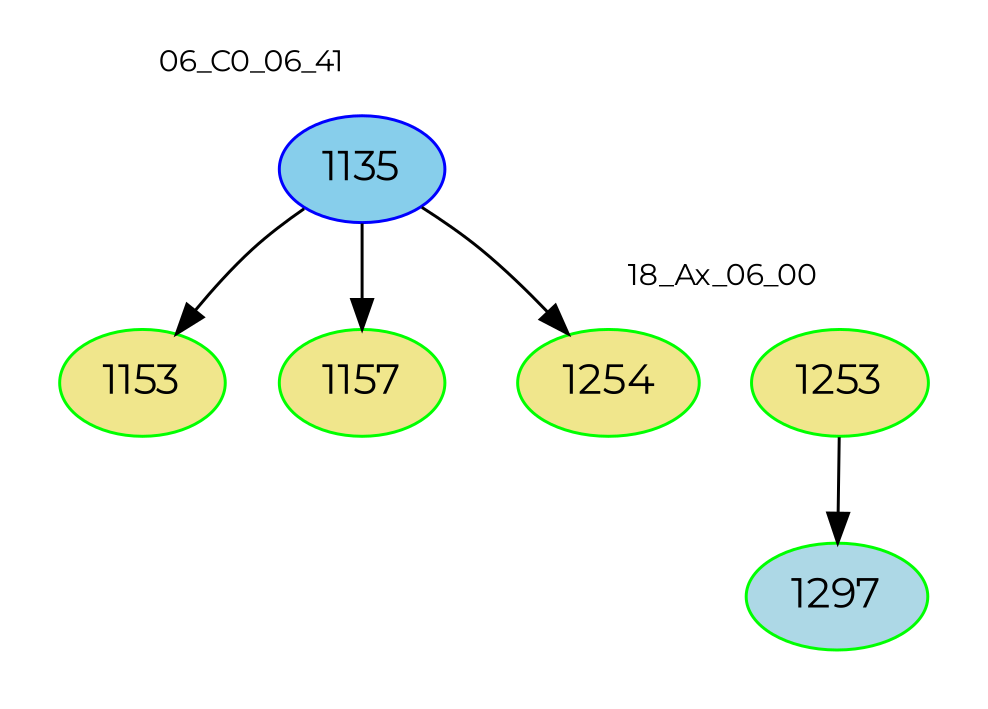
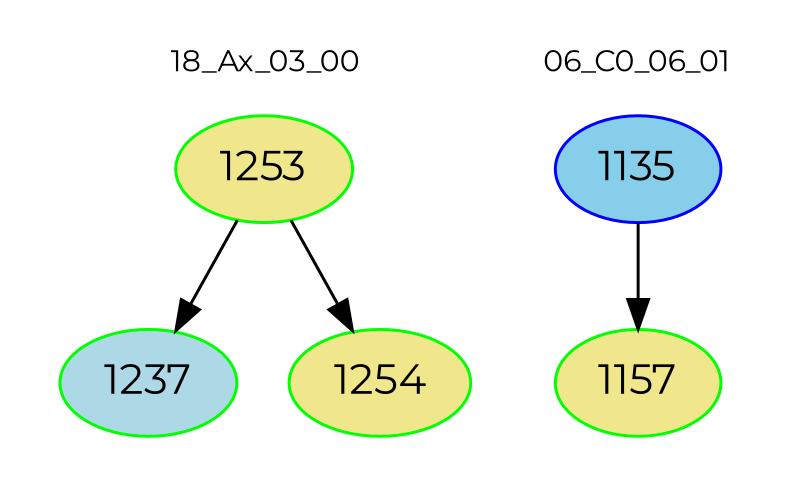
cluster "06_C0_06_41": label "06_C0_06_41" -> "06_C0_06_01"
edge "1135" -> "1254": now "1253" -> "1254"
cluster "18_Ax_06_00": label "18_Ax_06_00" -> "18_Ax_03_00"
node "1153": removed
node "1297": label "1297" -> "1237"
